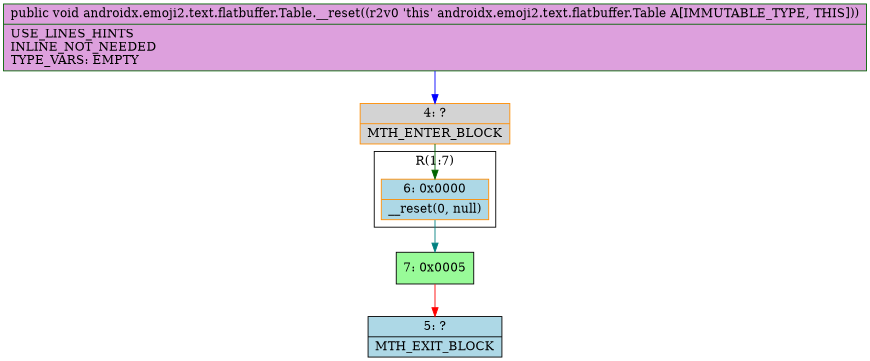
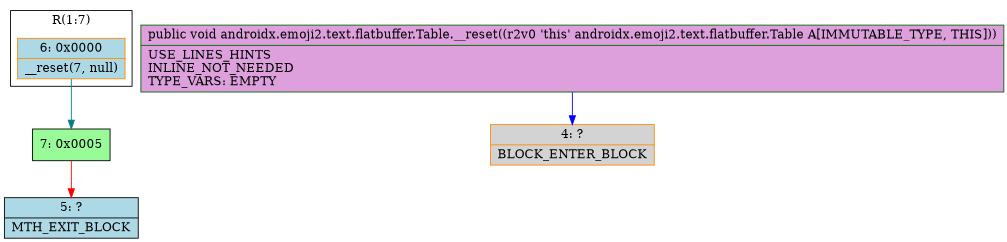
node "4: ?": text "MTH_ENTER_BLOCK" -> "BLOCK_ENTER_BLOCK"
edge "4: ?" -> "6: 0x0000": removed
node "6: 0x0000": text "__reset(0, null)" -> "__reset(7, null)"
